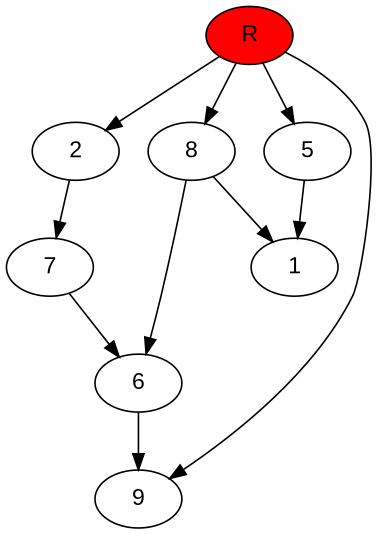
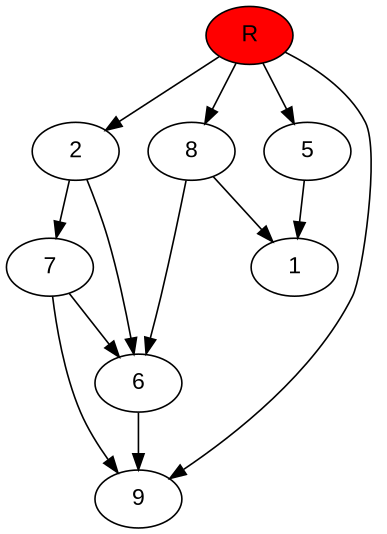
edge "2" -> "6": added
edge "7" -> "9": added
